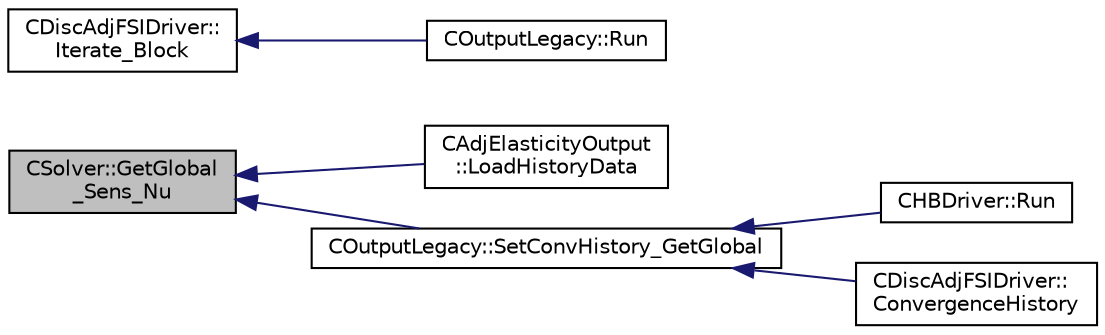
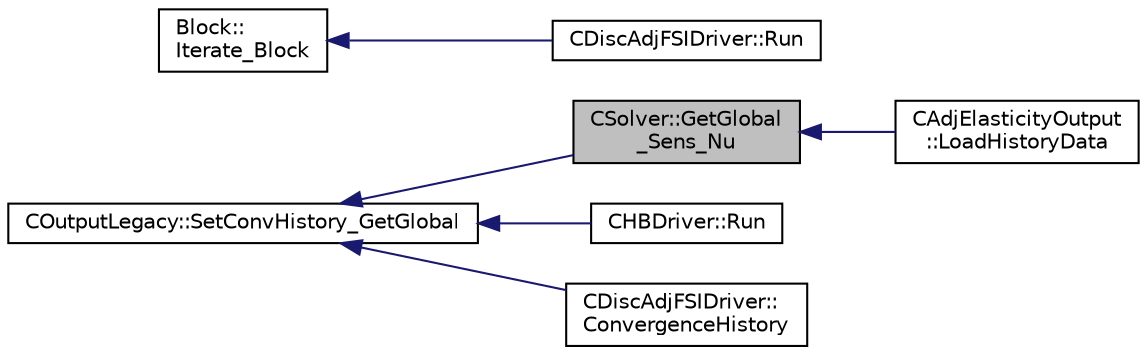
node "CDiscAdjFSIDriver:: Iterate_Block": label "CDiscAdjFSIDriver:: Iterate_Block" -> "Block:: Iterate_Block"
node "COutputLegacy::Run": label "COutputLegacy::Run" -> "CDiscAdjFSIDriver::Run"
edge "COutputLegacy::SetConvHistory_GetGlobal" -> "CSolver::GetGlobal _Sens_Nu": reversed
